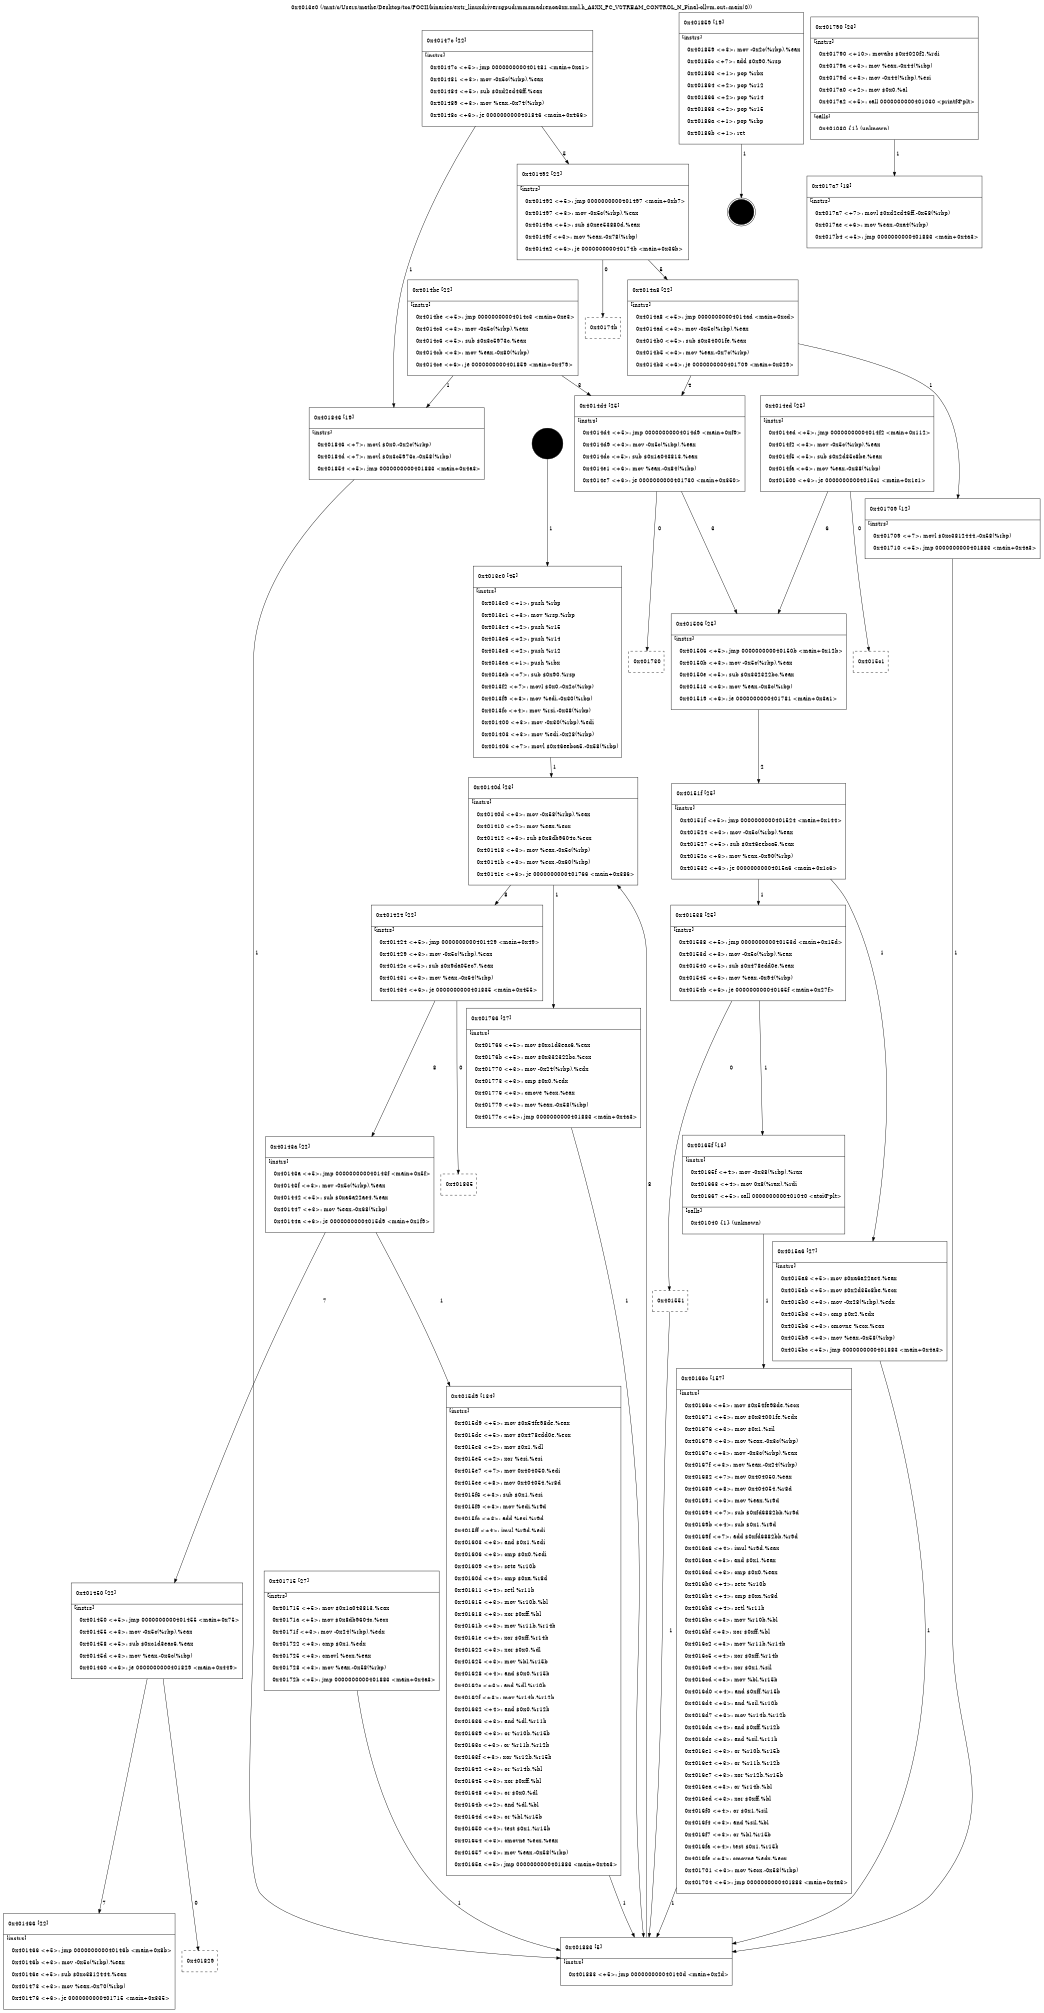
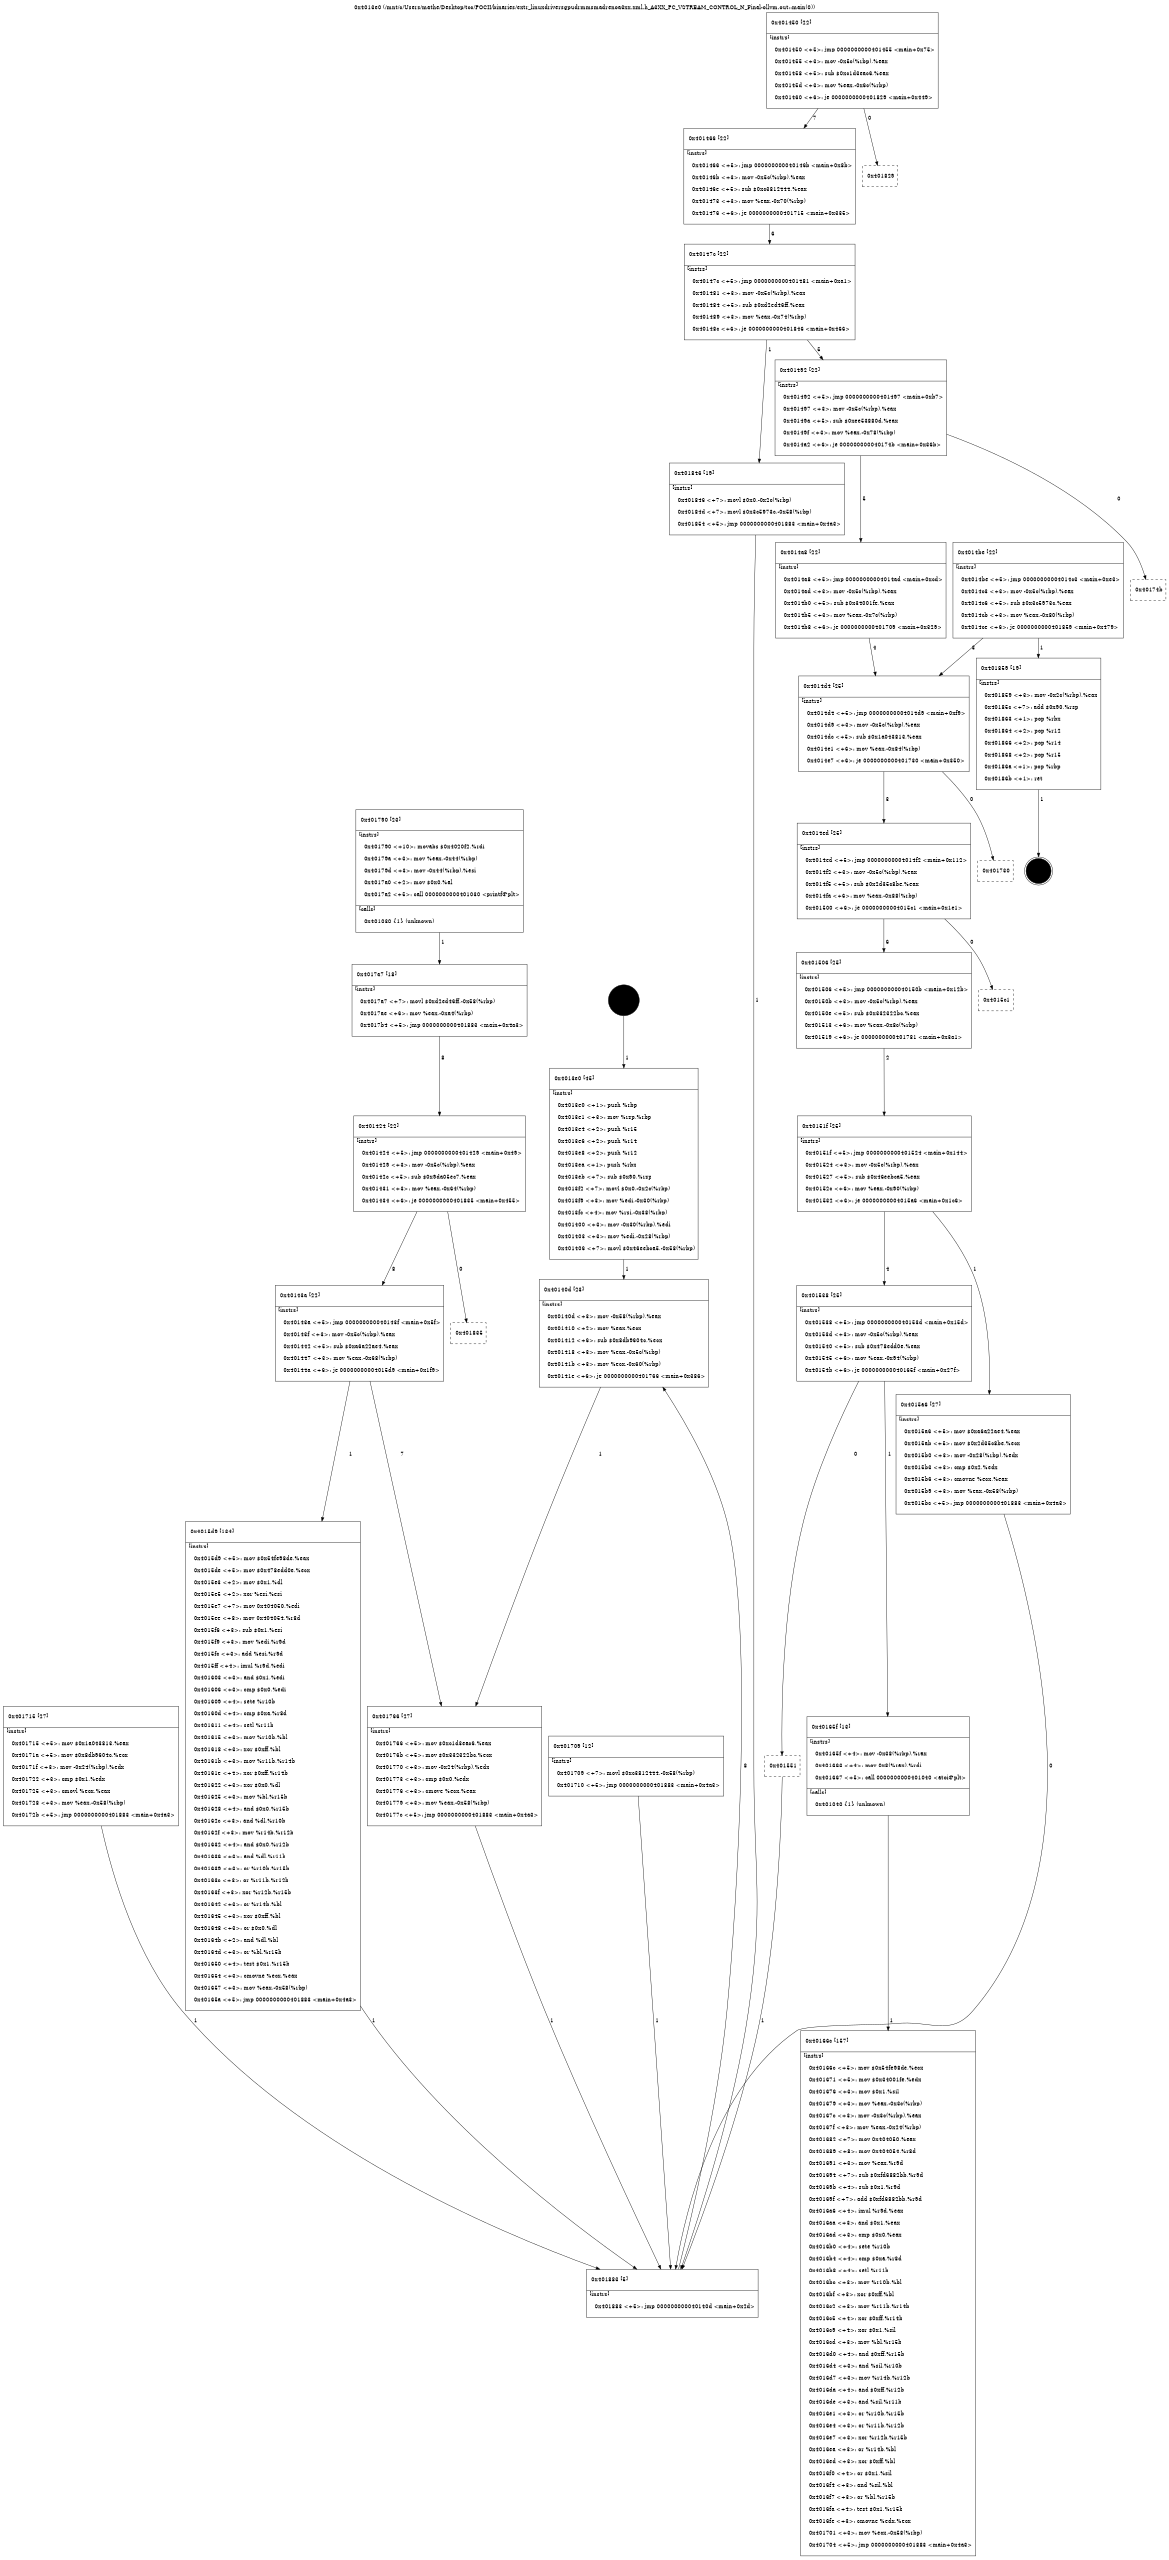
edge "0x401466 [22]" -> "0x40147c [22]": added, label "6"
edge "0x4014a8 [22]" -> "0x401709 [12]": removed, label "1"
edge "0x4014be [22]" -> "0x401846 [19]": now "0x4014be [22]" -> "0x401859 [19]"
edge "0x4014d4 [25]" -> "0x401506 [25]": now "0x4014d4 [25]" -> "0x4014ed [25]"
edge "0x40140d [23]" -> "0x401424 [22]": now "0x4017a7 [18]" -> "0x401424 [22]"
edge "0x40151f [25]" -> "0x401538 [25]": label " 1" -> " 4"
edge "0x40143a [22]" -> "0x401450 [22]": now "0x40143a [22]" -> "0x401766 [27]"
edge "0x4015a6 [27]" -> "0x401883 [5]": label " 1" -> " 0"
edge "0x40166c [157]" -> "0x401883 [5]": removed, label "1"
